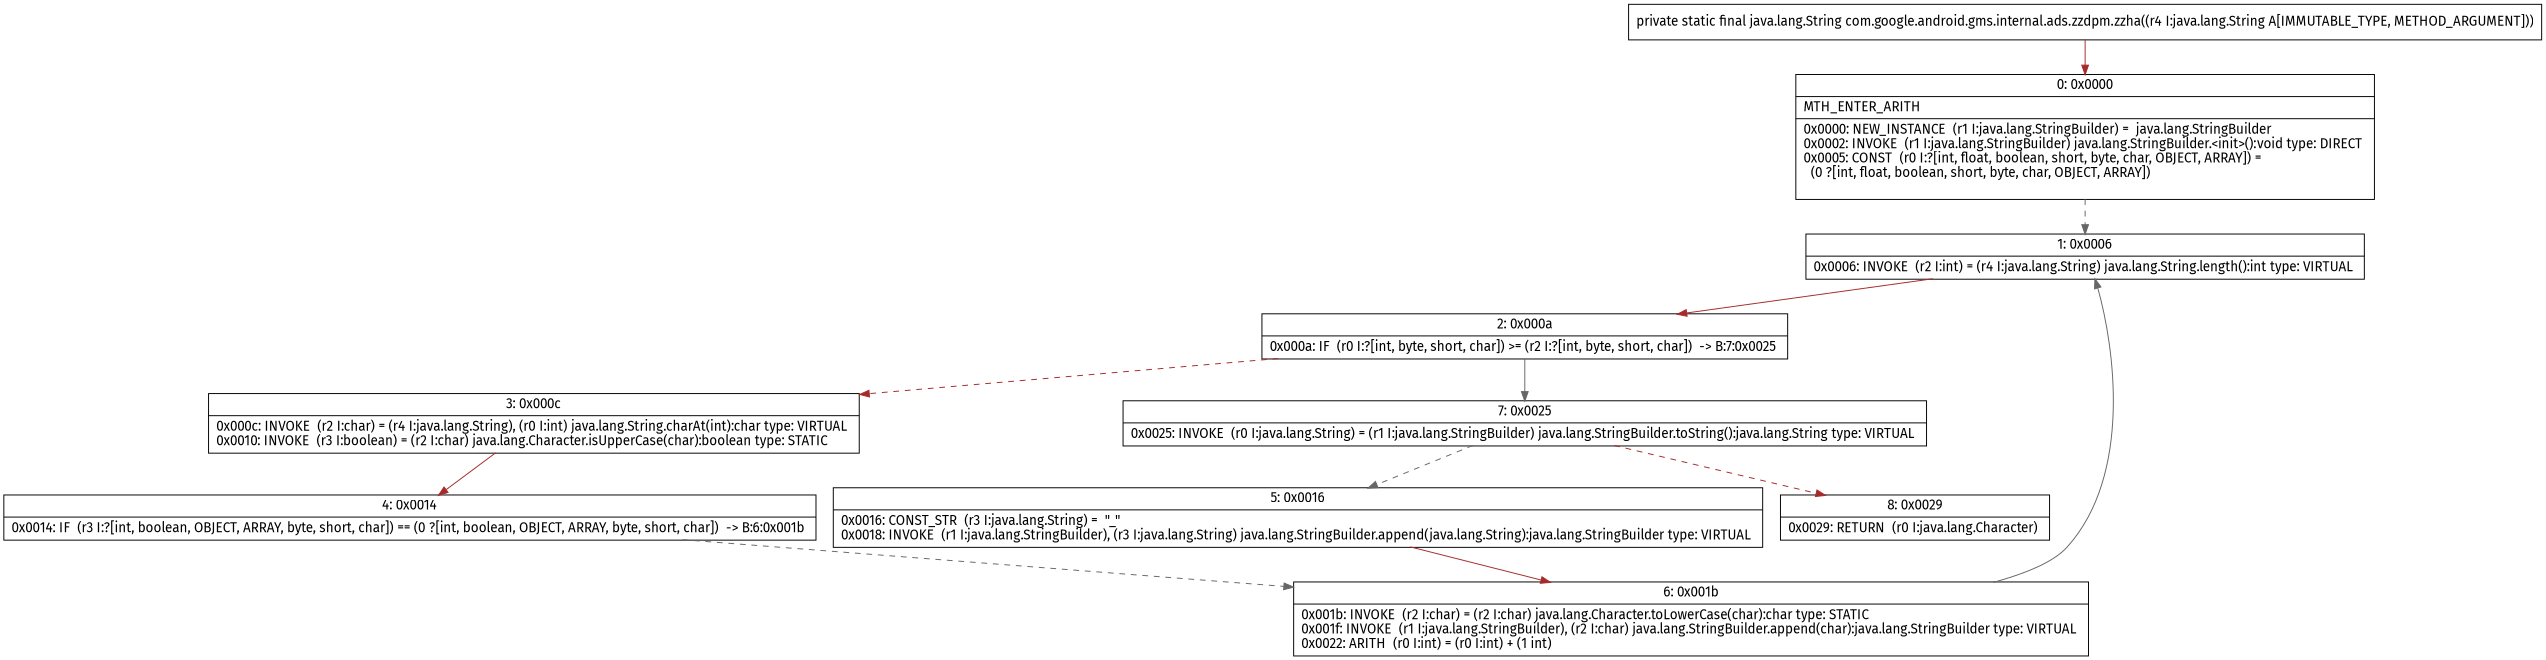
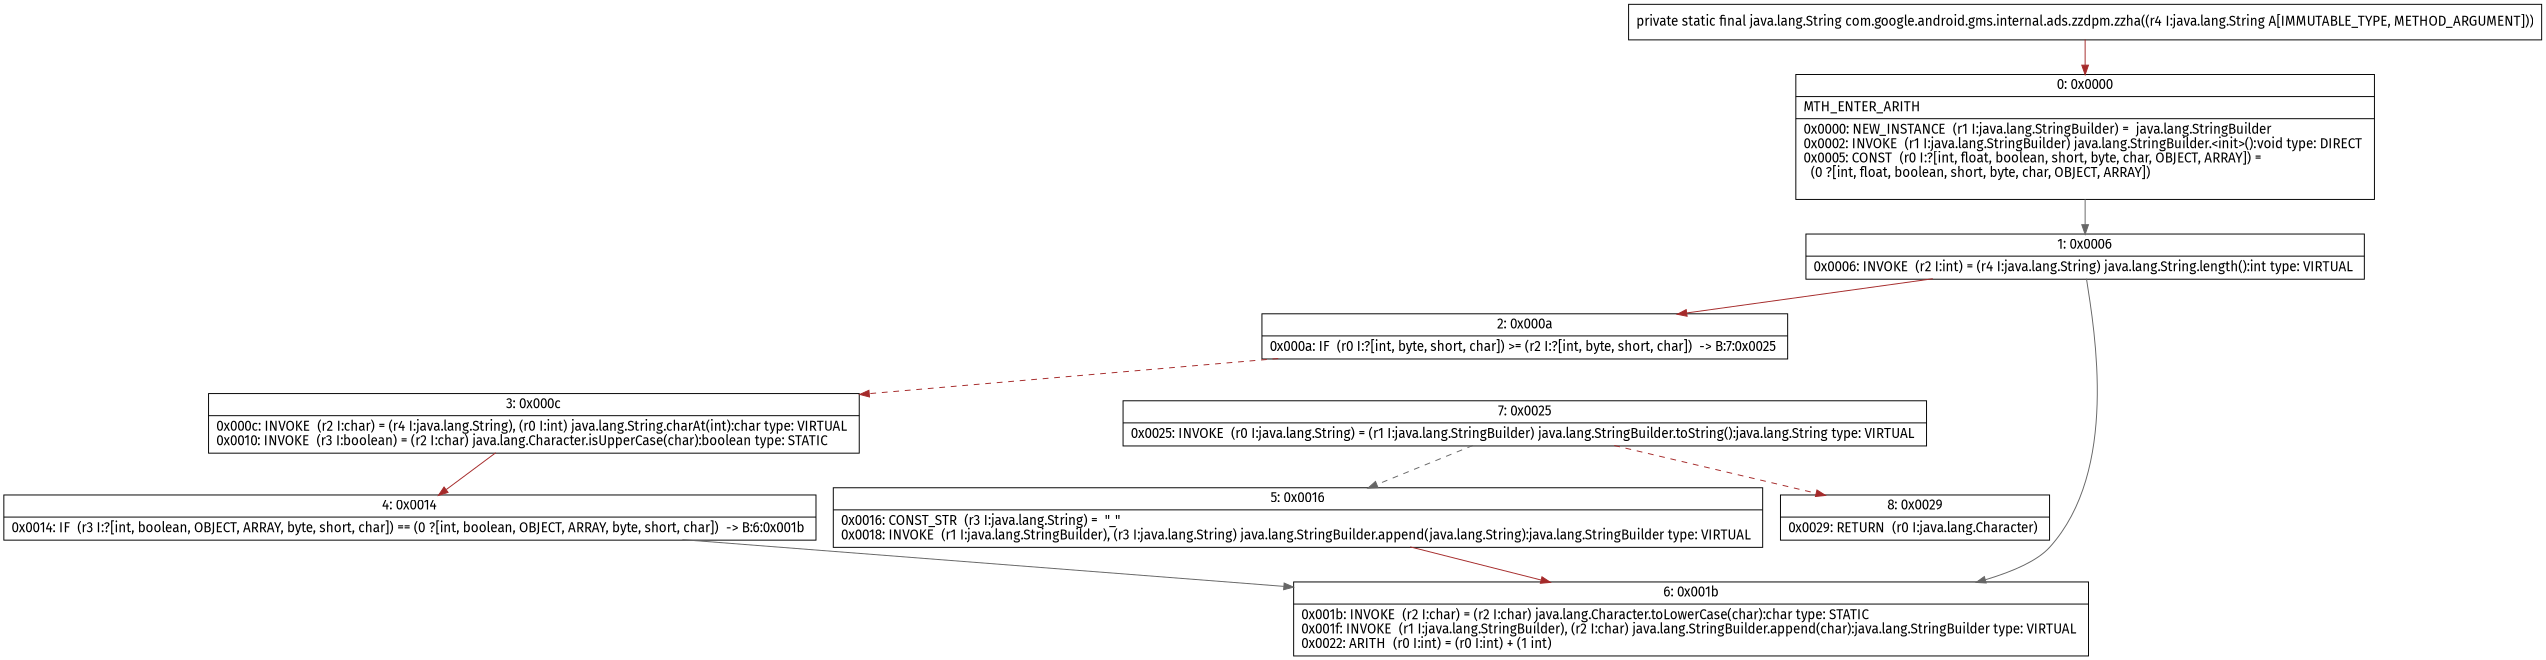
edge "0: 0x0000" -> "1: 0x0006": style dashed -> solid
edge "2: 0x000a" -> "7: 0x0025": removed
edge "6: 0x001b" -> "1: 0x0006": reversed
edge "4: 0x0014" -> "6: 0x001b": style dashed -> solid
